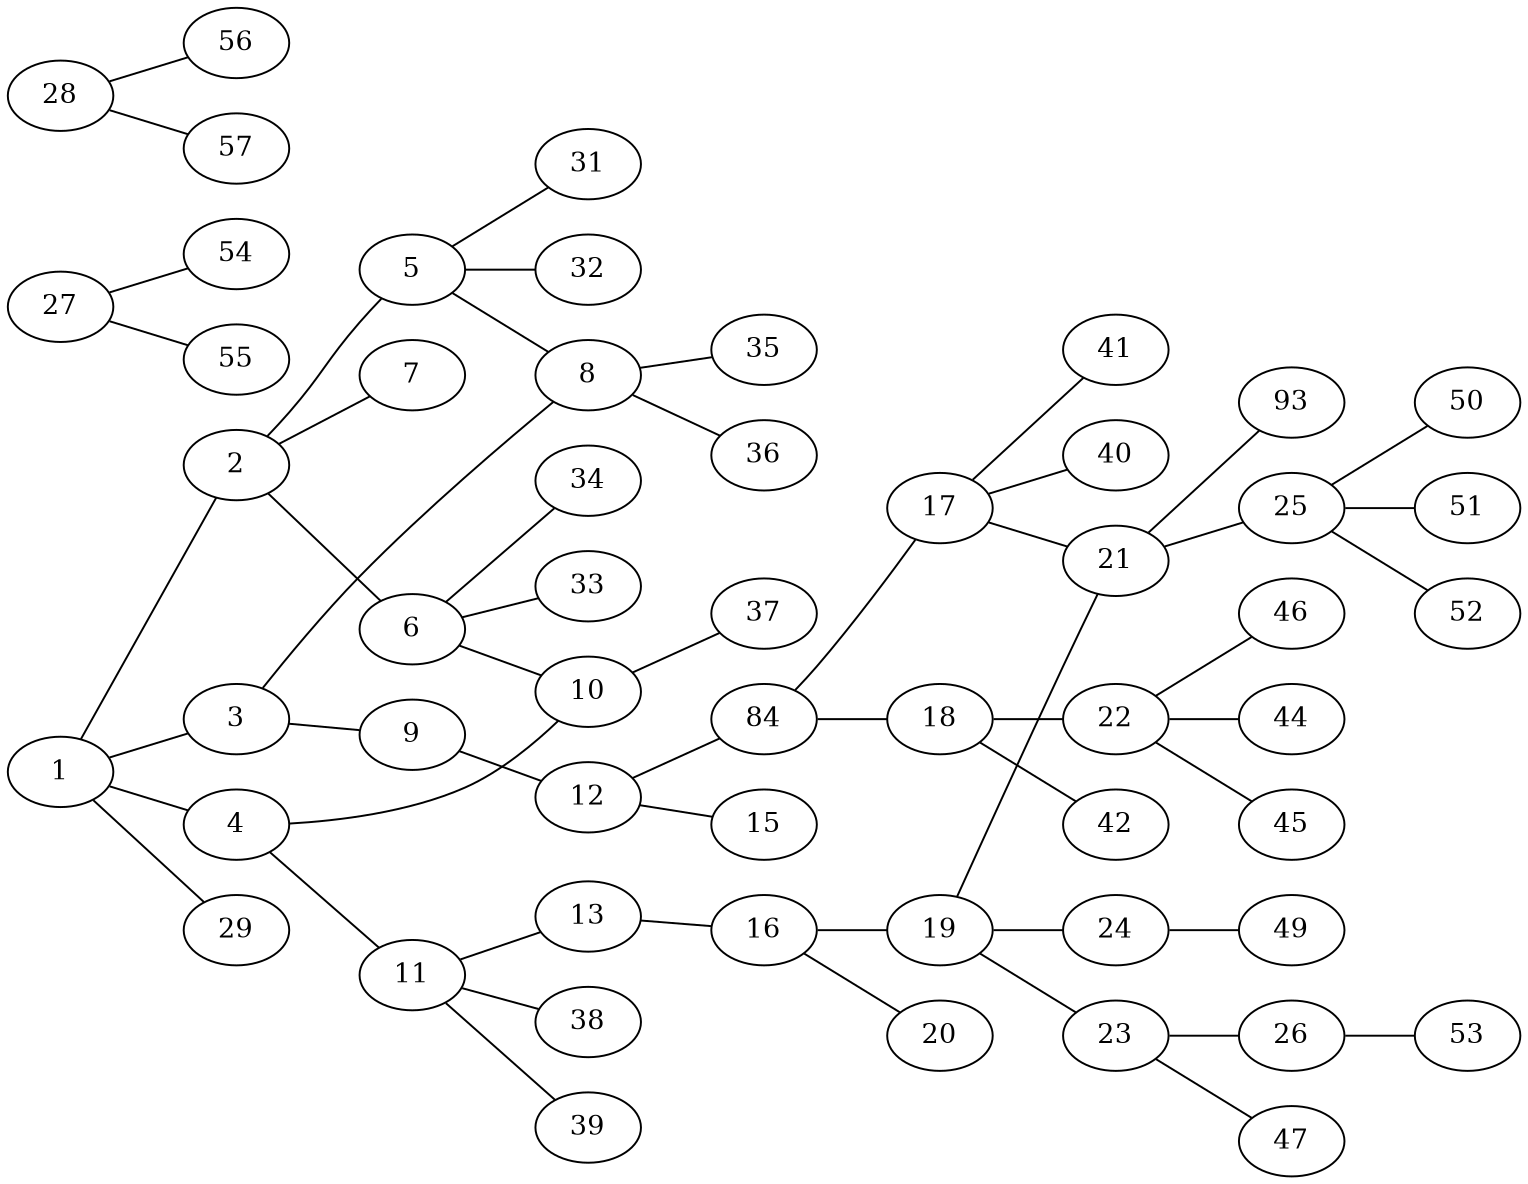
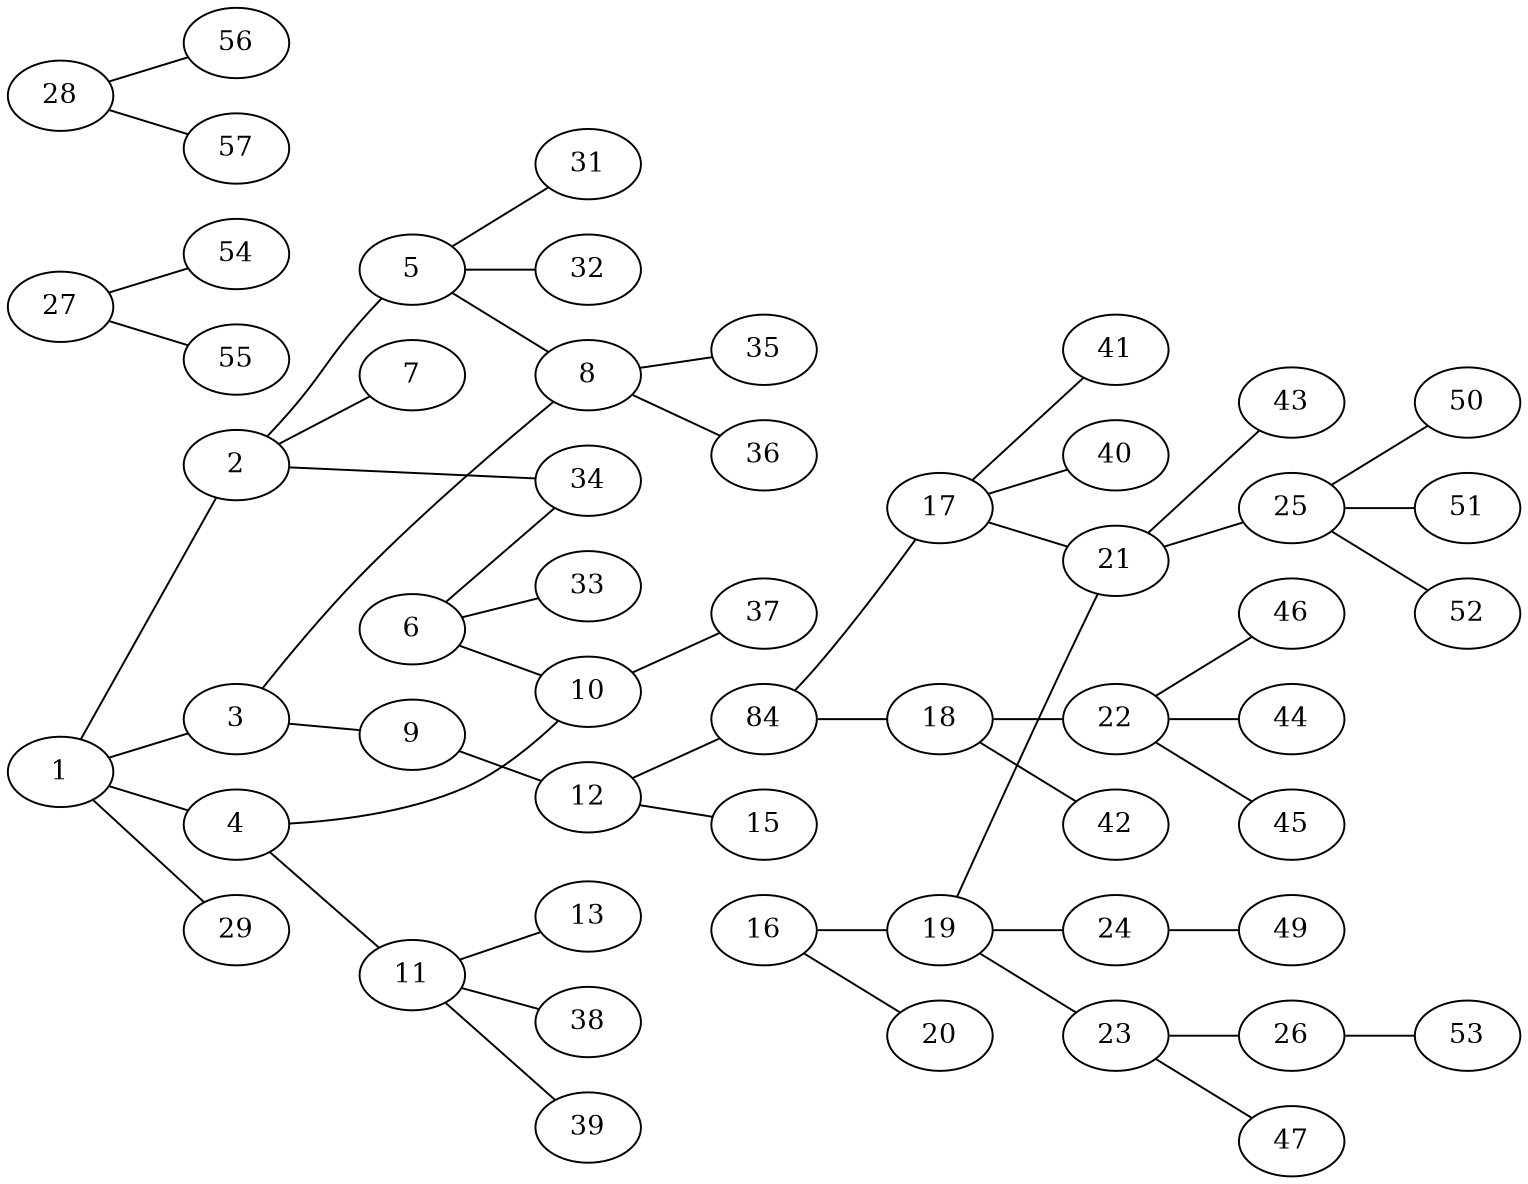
node "93": label "93" -> "43"
edge "2" -- "6": now "2" -- "34"
edge "13" -- "16": removed
